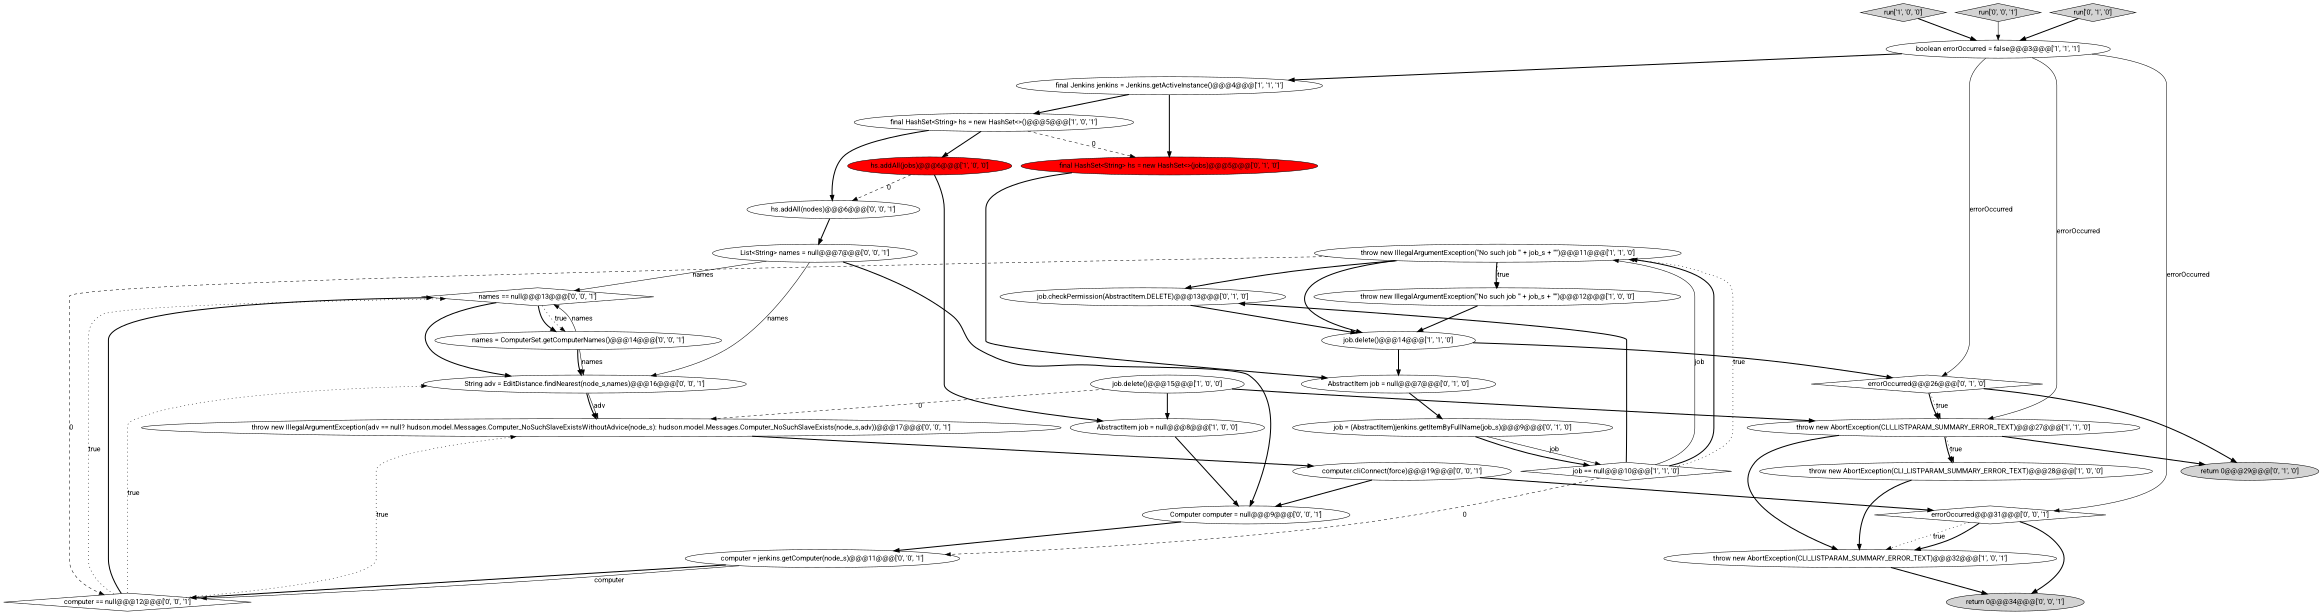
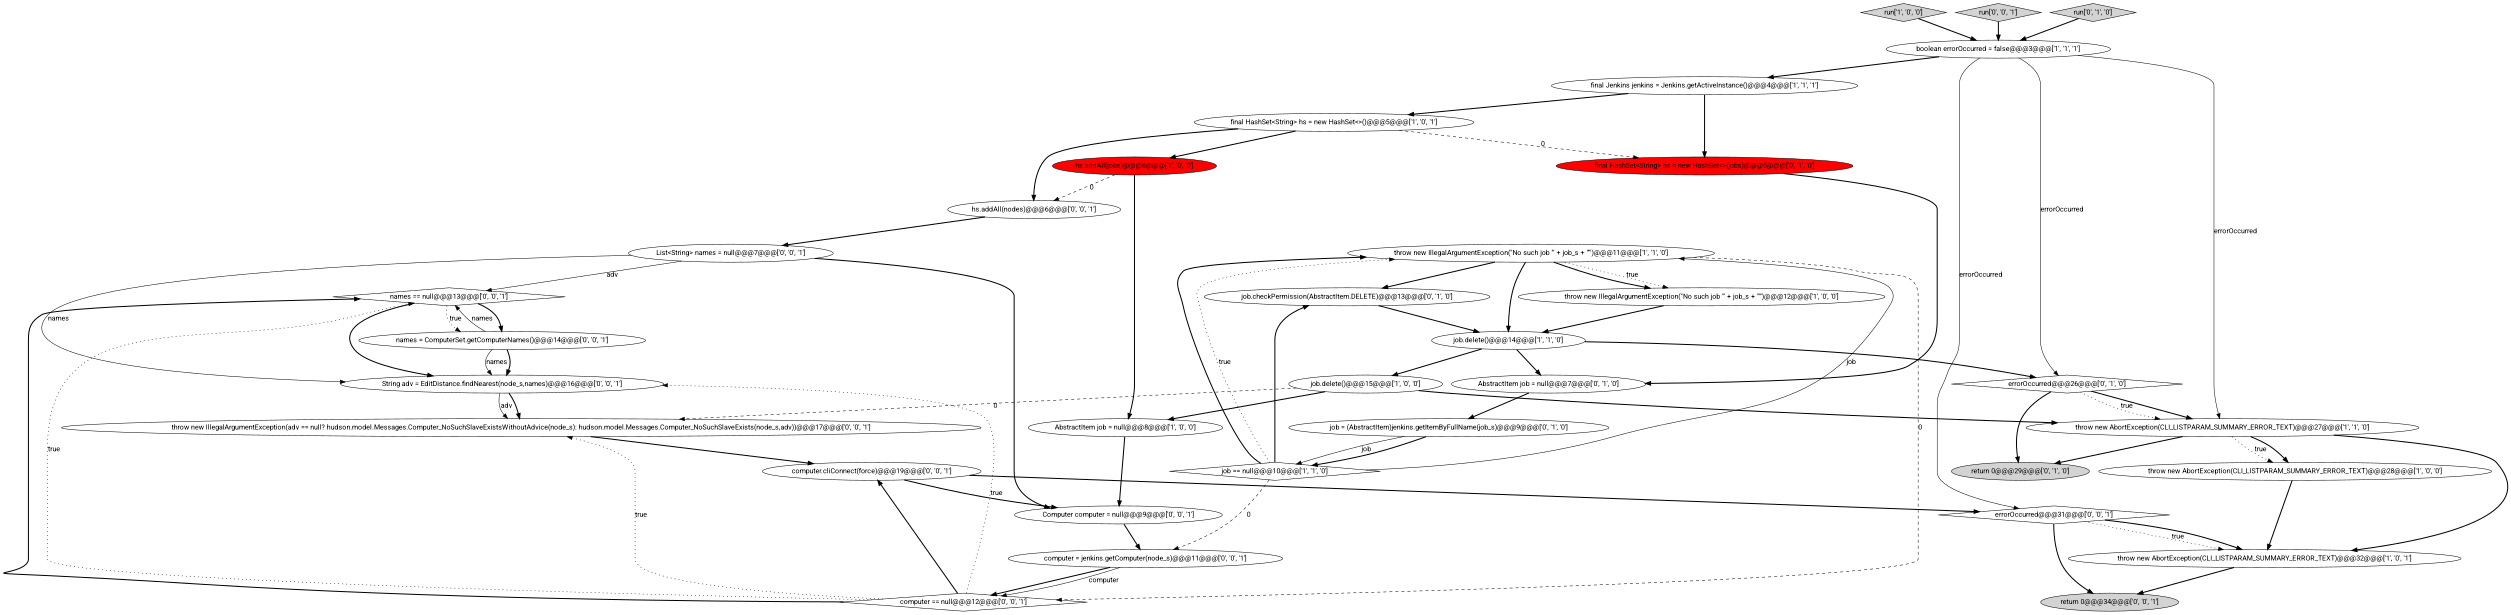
edge "run['0', '0', '1']" -> "boolean errorOccurred = false@@@3@@@['1', '1', '1']": style solid -> bold
edge "List<String> names = null@@@7@@@['0', '0', '1']" -> "names == null@@@13@@@['0', '0', '1']": label "names" -> "adv"
edge "job.delete()@@@14@@@['1', '1', '0']" -> "job.delete()@@@15@@@['1', '0', '0']": added
edge "computer == null@@@12@@@['0', '0', '1']" -> "computer.cliConnect(force)@@@19@@@['0', '0', '1']": added
